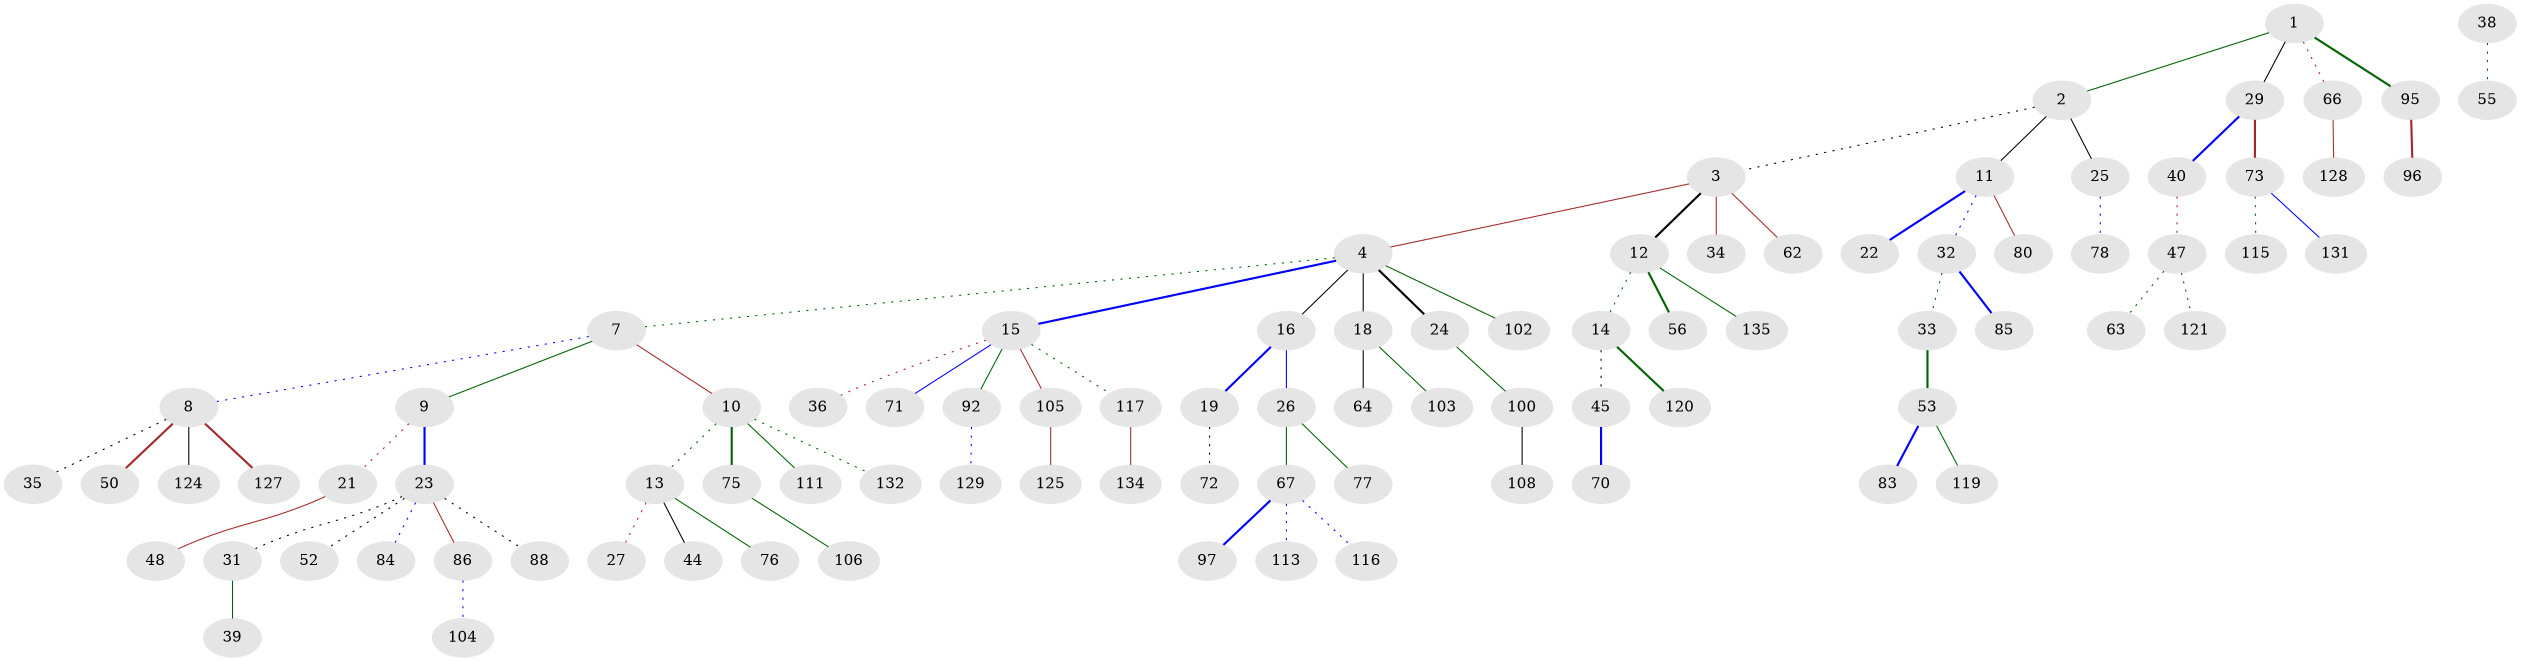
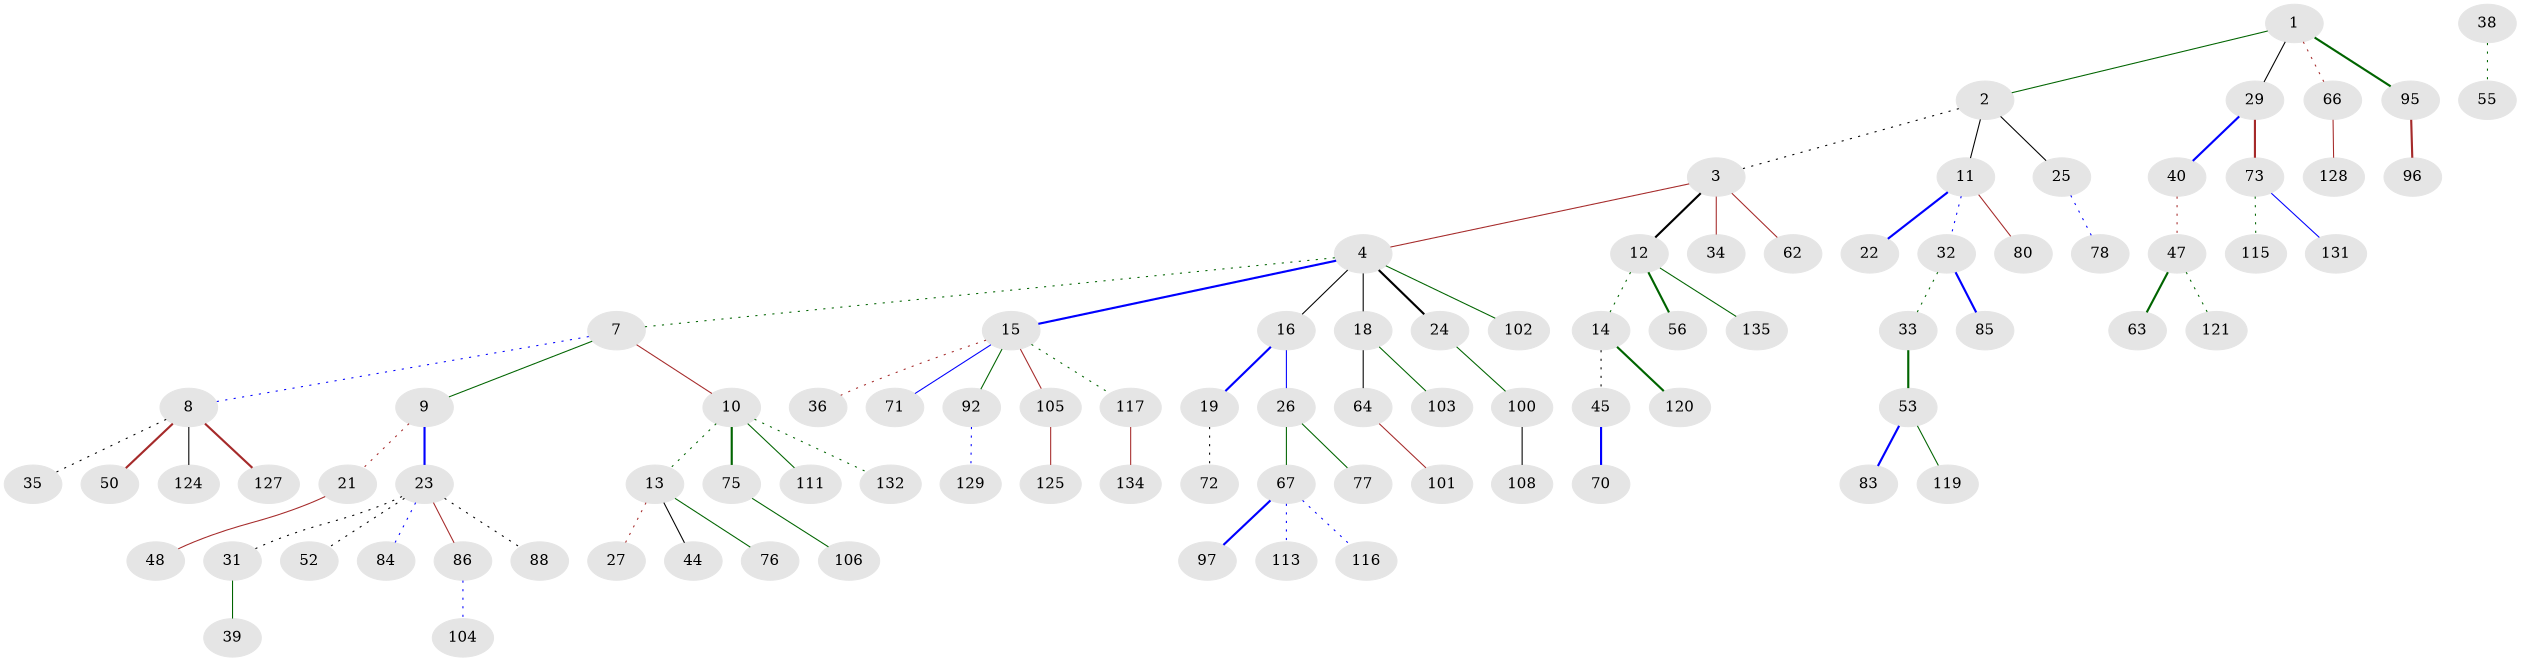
edge "47" -- "63": style dotted -> bold
node "101": added
